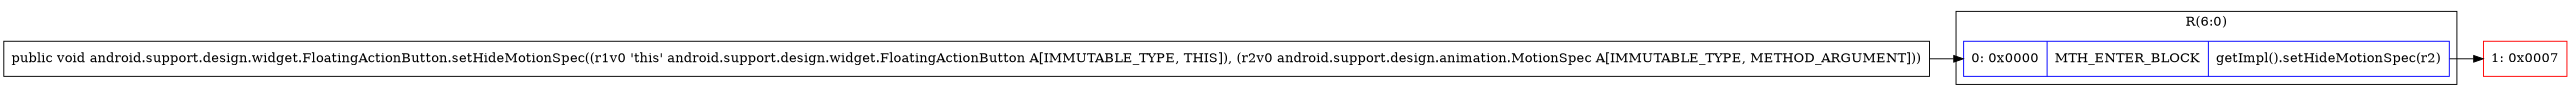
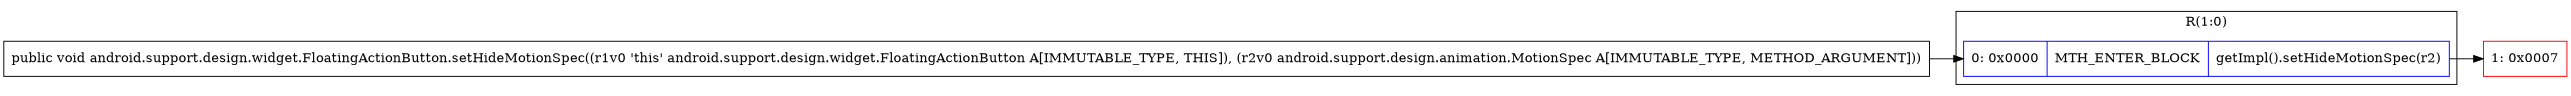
cluster "R(6:0)": label "R(6:0)" -> "R(1:0)"
